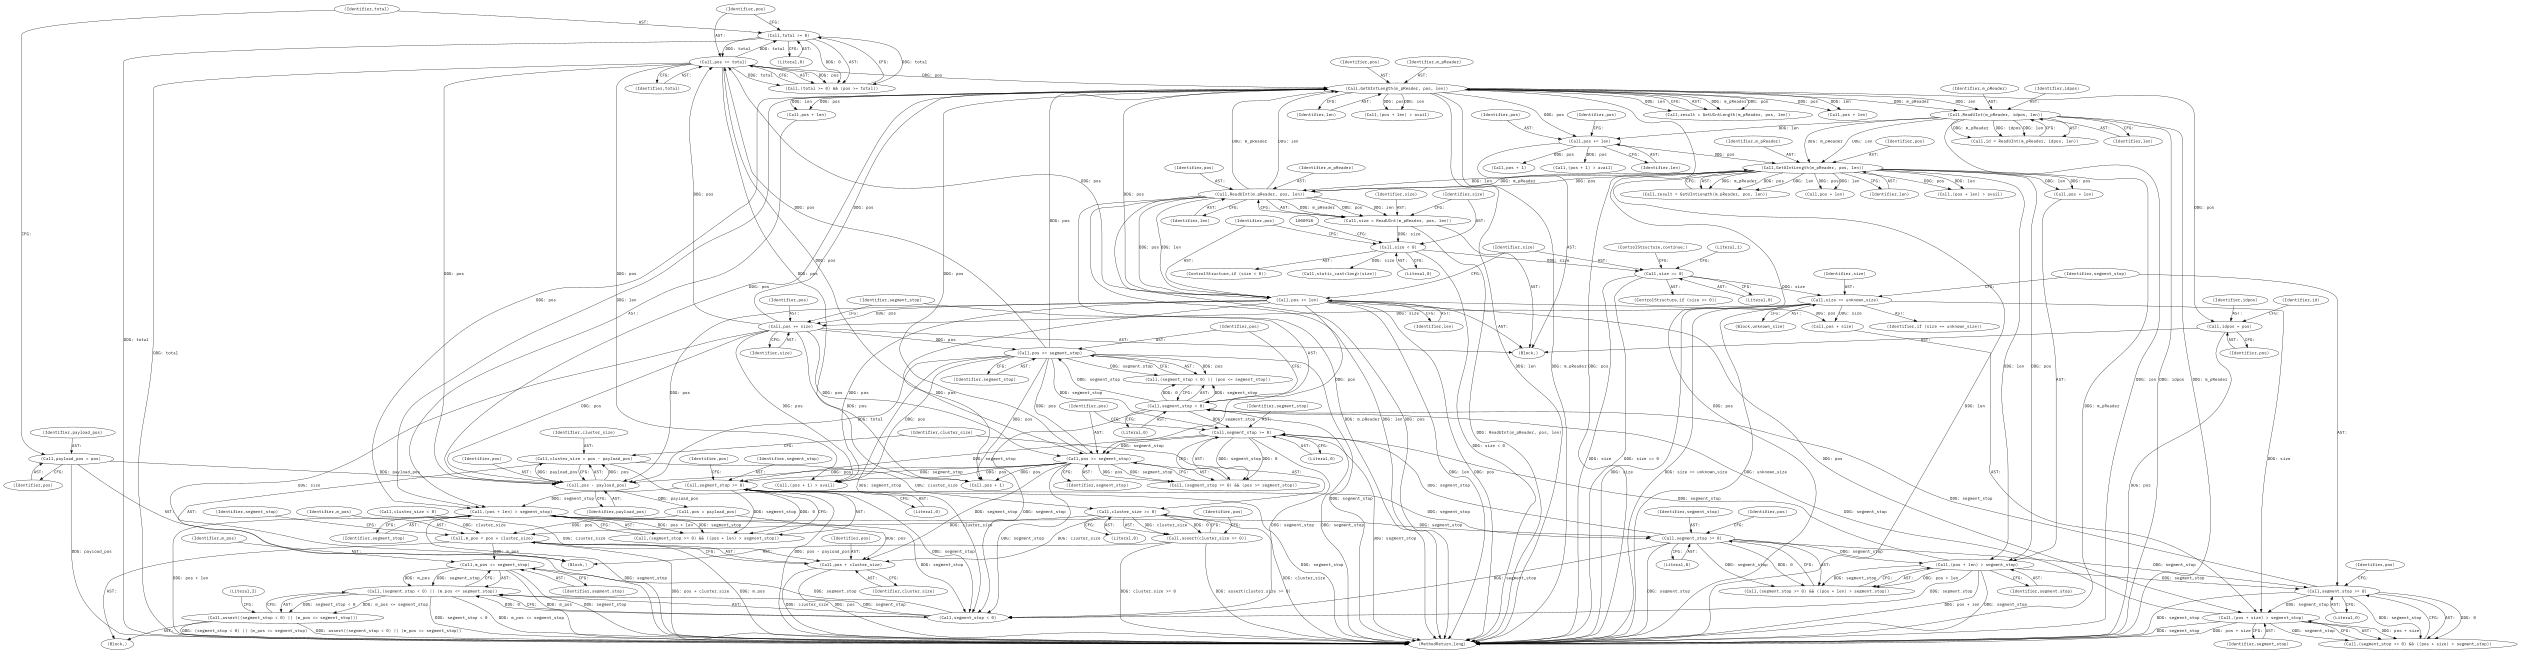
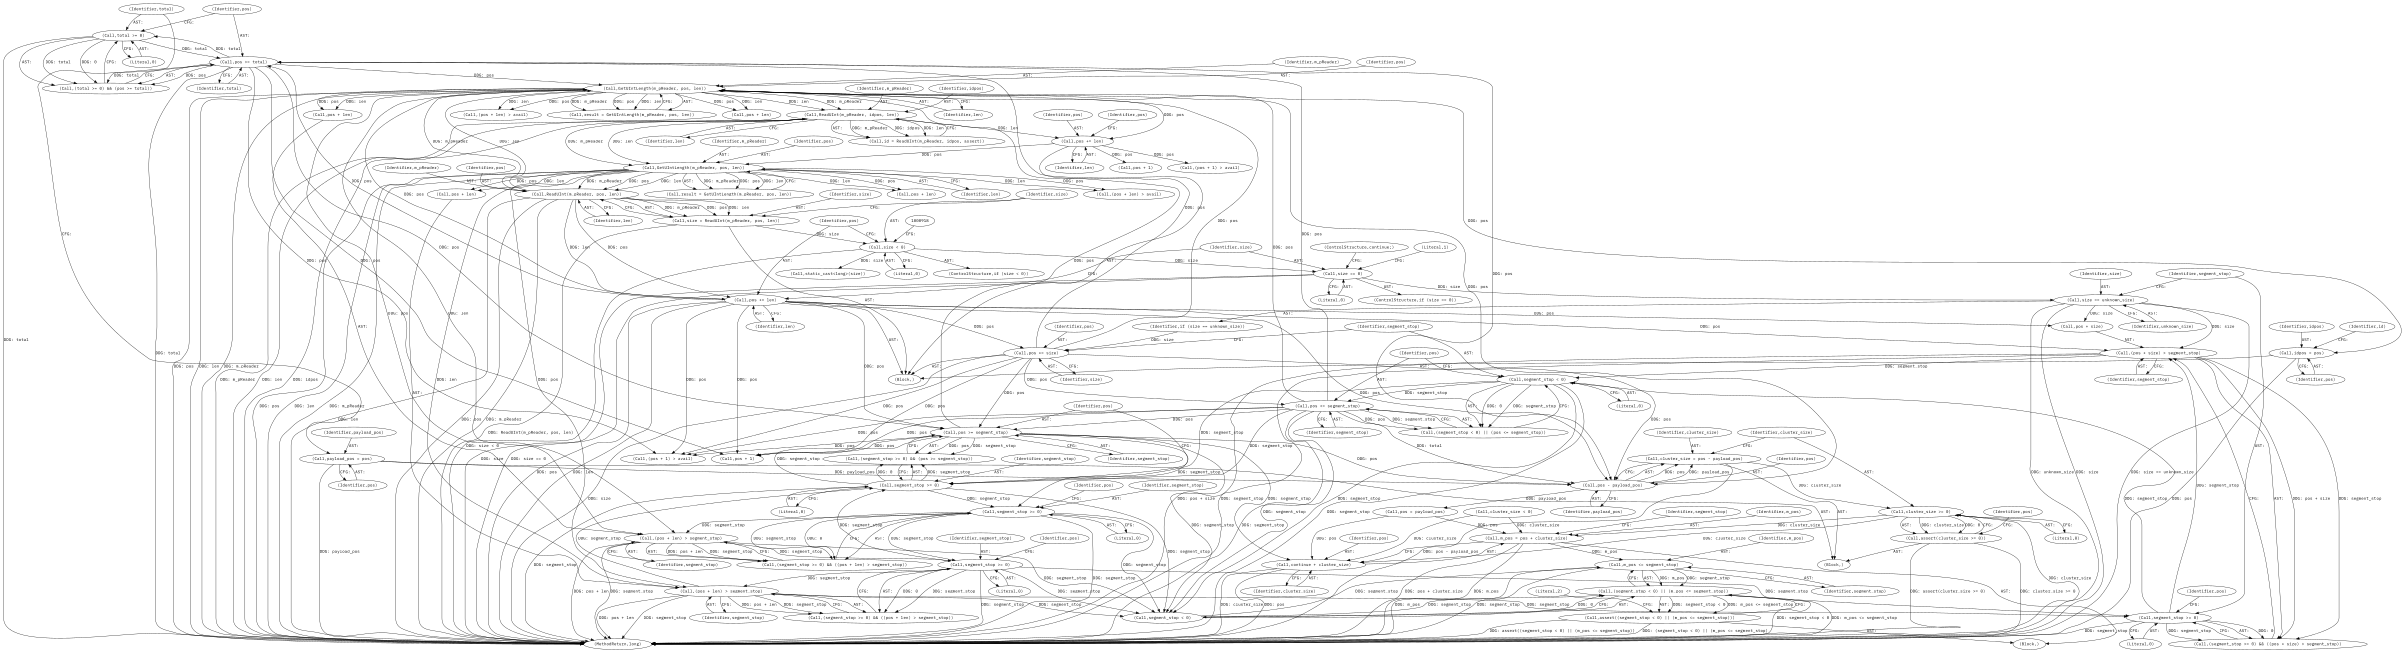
node "(Call,id = ReadUInt(m_pReader, idpos, len))": label "(Call,id = ReadUInt(m_pReader, idpos, len))" -> "(Call,id = ReadUInt(m_pReader, idpos, assert))"
edge "(Call,size == unknown_size)" -> "(Call,pos += size)": now "(Identifier,if (size == unknown_size))" -> "(Call,pos += size)"
node "(Block,unknown_size)": label "(Block,unknown_size)" -> "(Identifier,unknown_size)"
node "(Call,pos + cluster_size)": label "(Call,pos + cluster_size)" -> "(Call,continue + cluster_size)"
